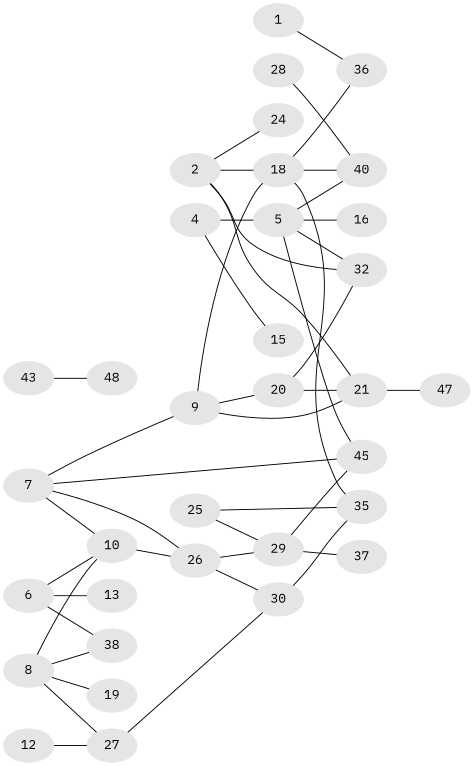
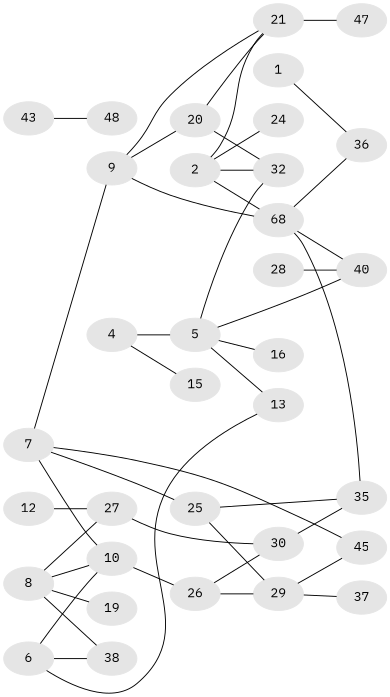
node "18": label "18" -> "68"
edge "5" -- "45": now "5" -- "13"
edge "7" -- "26": now "7" -- "25"
